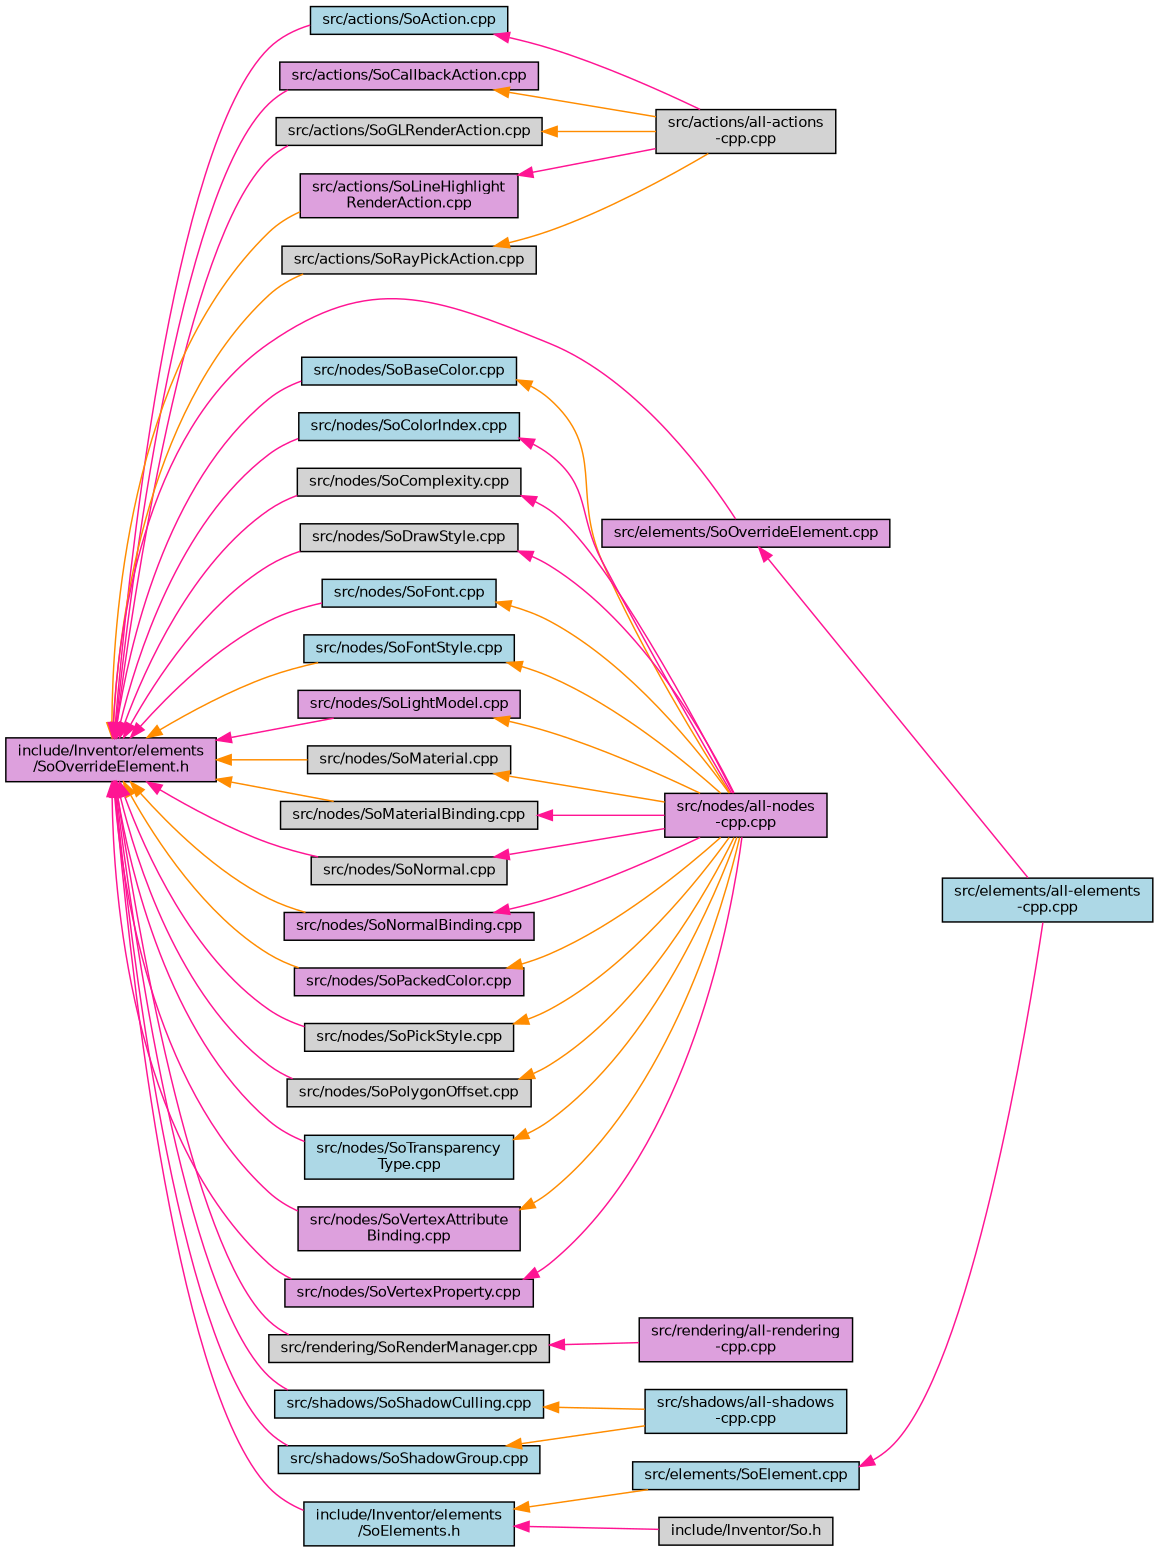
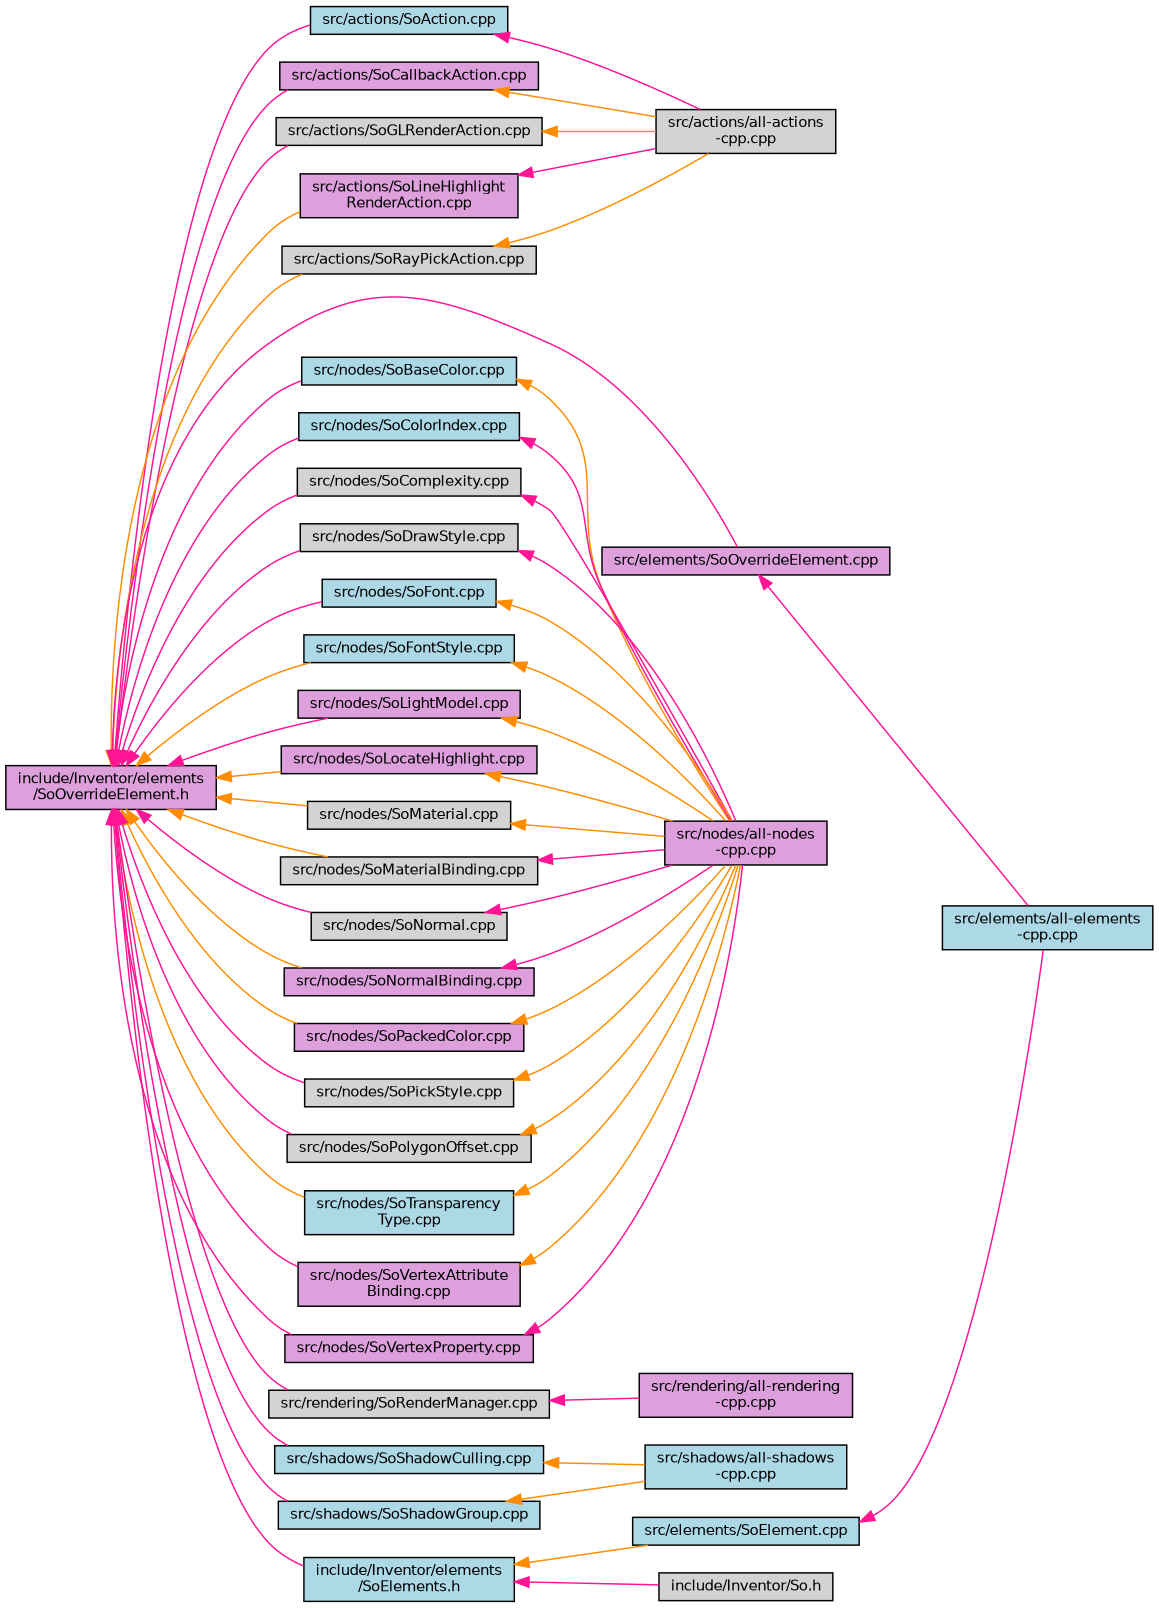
node "src/nodes/SoLocateHighlight.cpp": added
edge "src/nodes/SoTransparency Type.cpp" -> "include/Inventor/elements /SoOverrideElement.h": color deeppink -> darkorange
